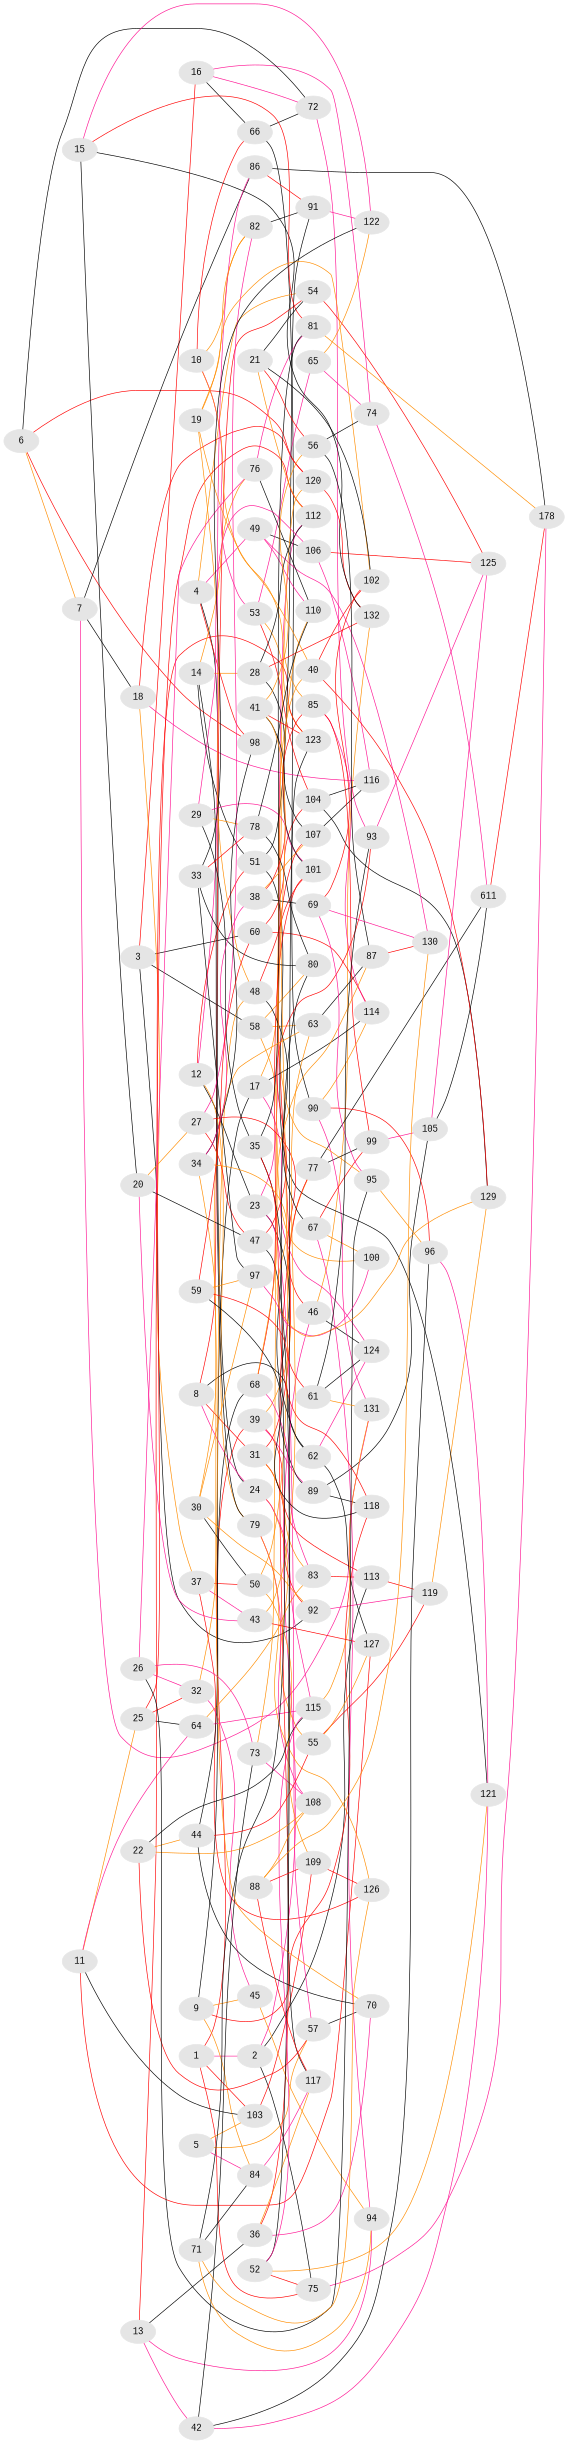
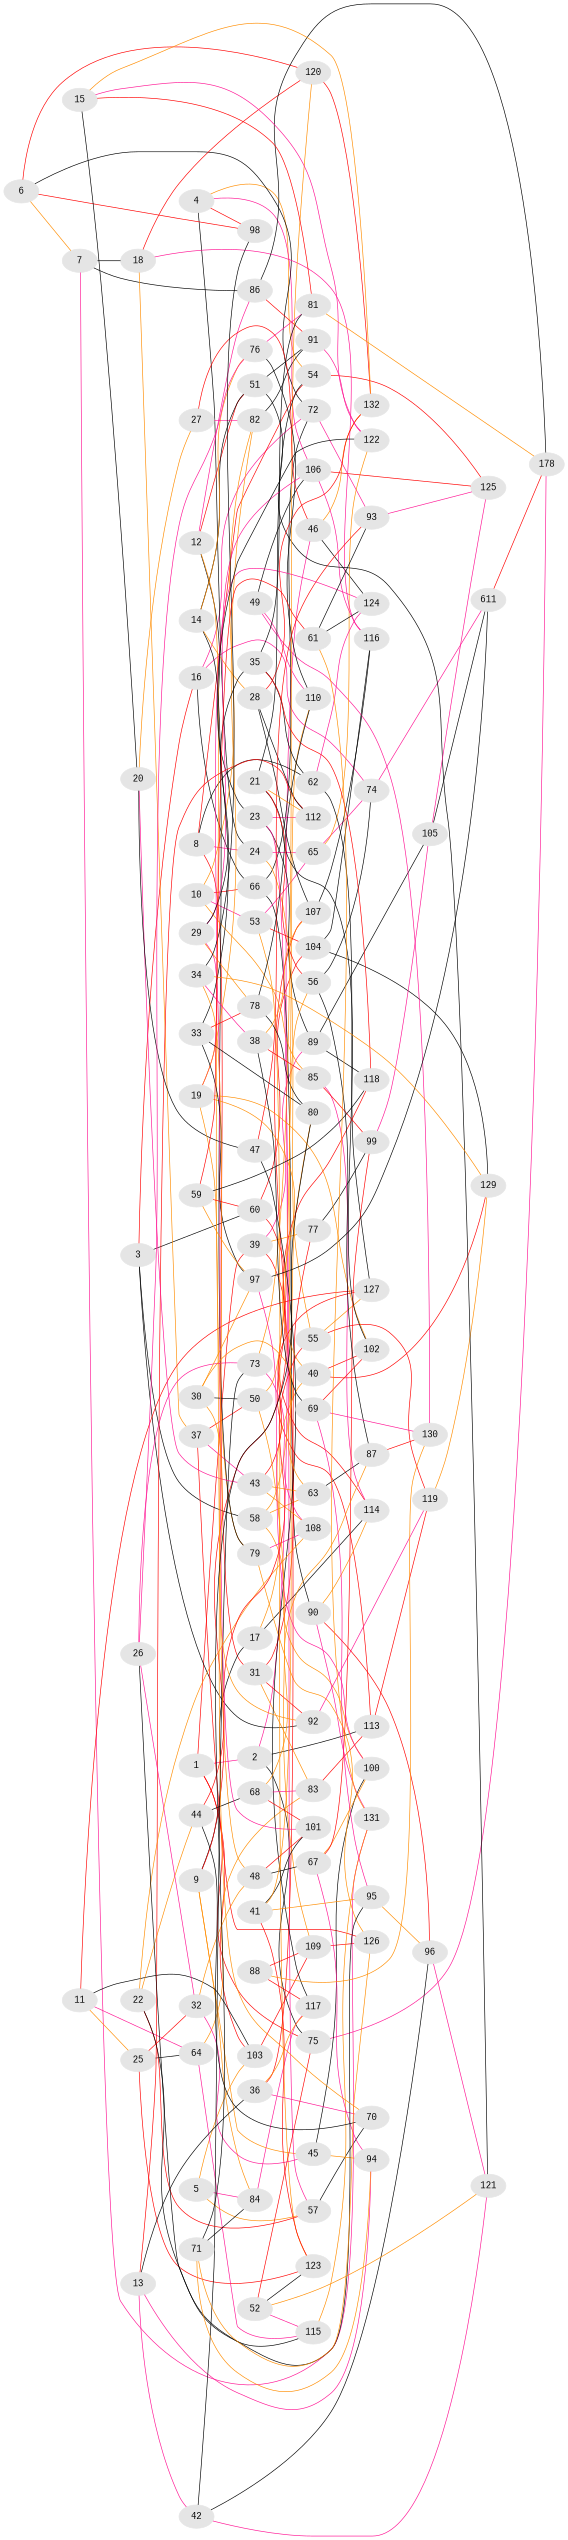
edge "15" -- "132": color black -> darkorange
edge "49" -- "4": now "106" -- "4"
edge "611" -- "77": now "611" -- "97"
edge "27" -- "47": removed
edge "17" -- "124": now "19" -- "124"
edge "24" -- "115": now "24" -- "65"
edge "108" -- "88": now "108" -- "43"
edge "100" -- "45": added
